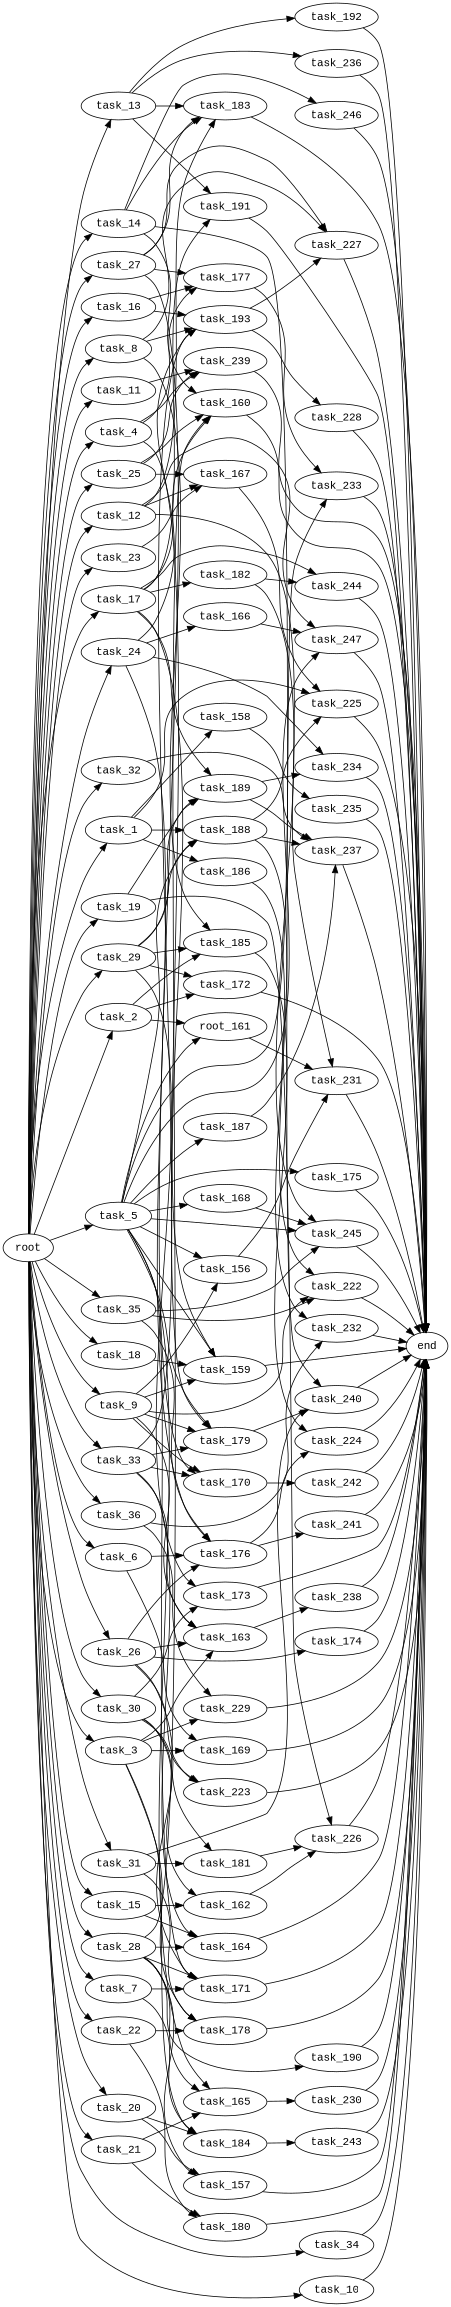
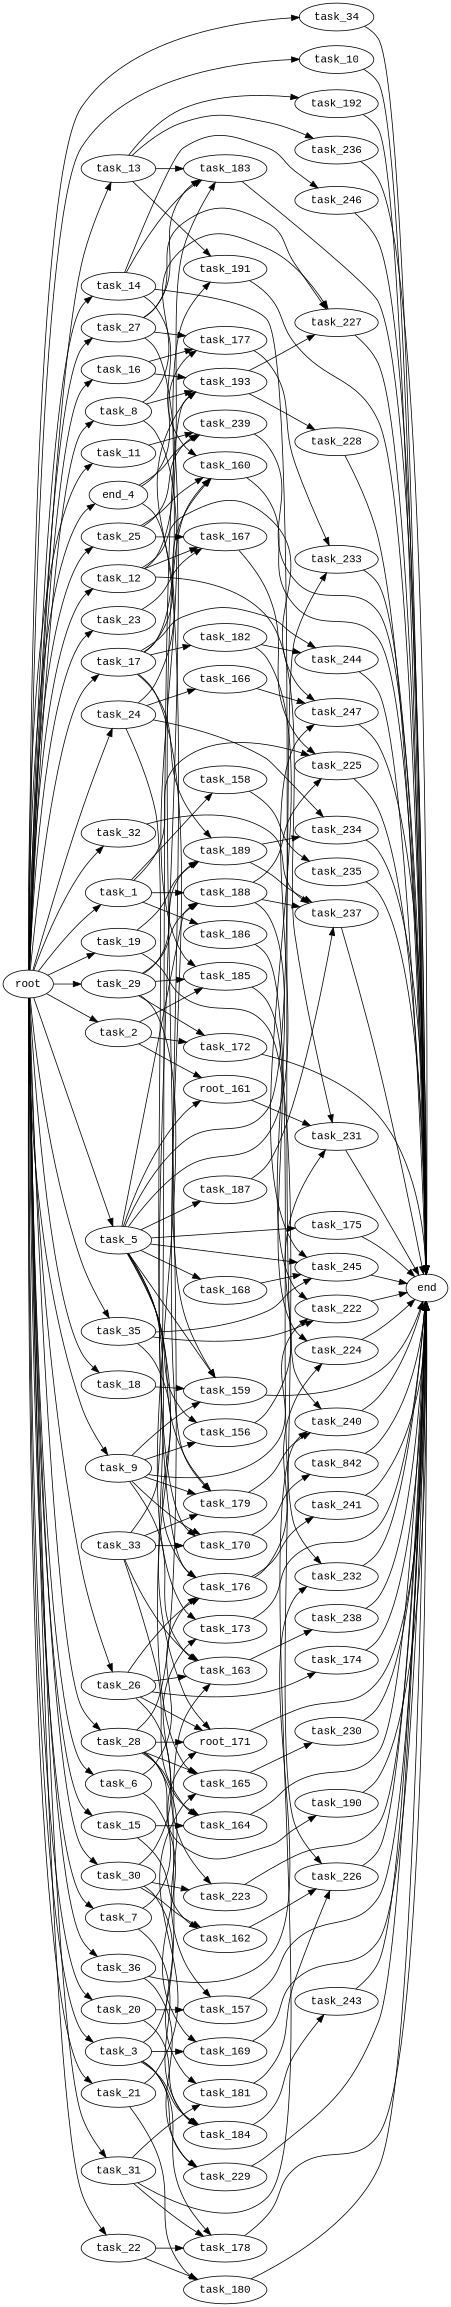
node "task_4": label "task_4" -> "end_4"
edge "root" -> "task_33": removed
node "task_242": label "task_242" -> "task_842"
node "task_171": label "task_171" -> "root_171"
